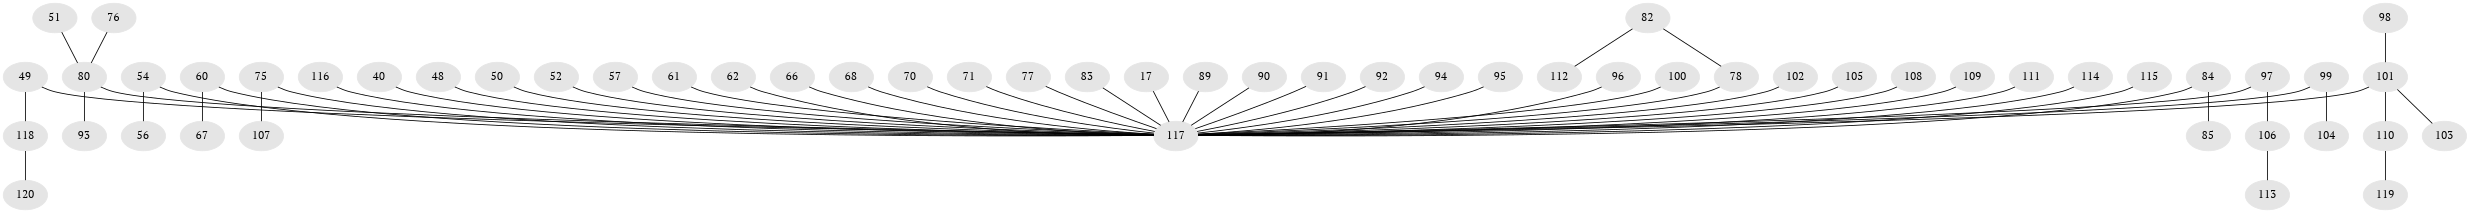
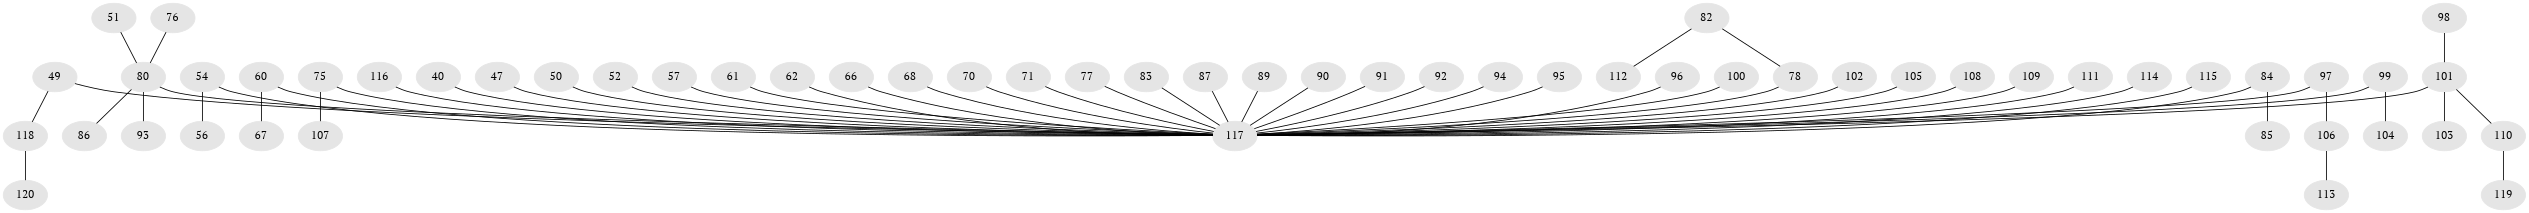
node "48": label "48" -> "47"
node "17": label "17" -> "87"
node "86": added
